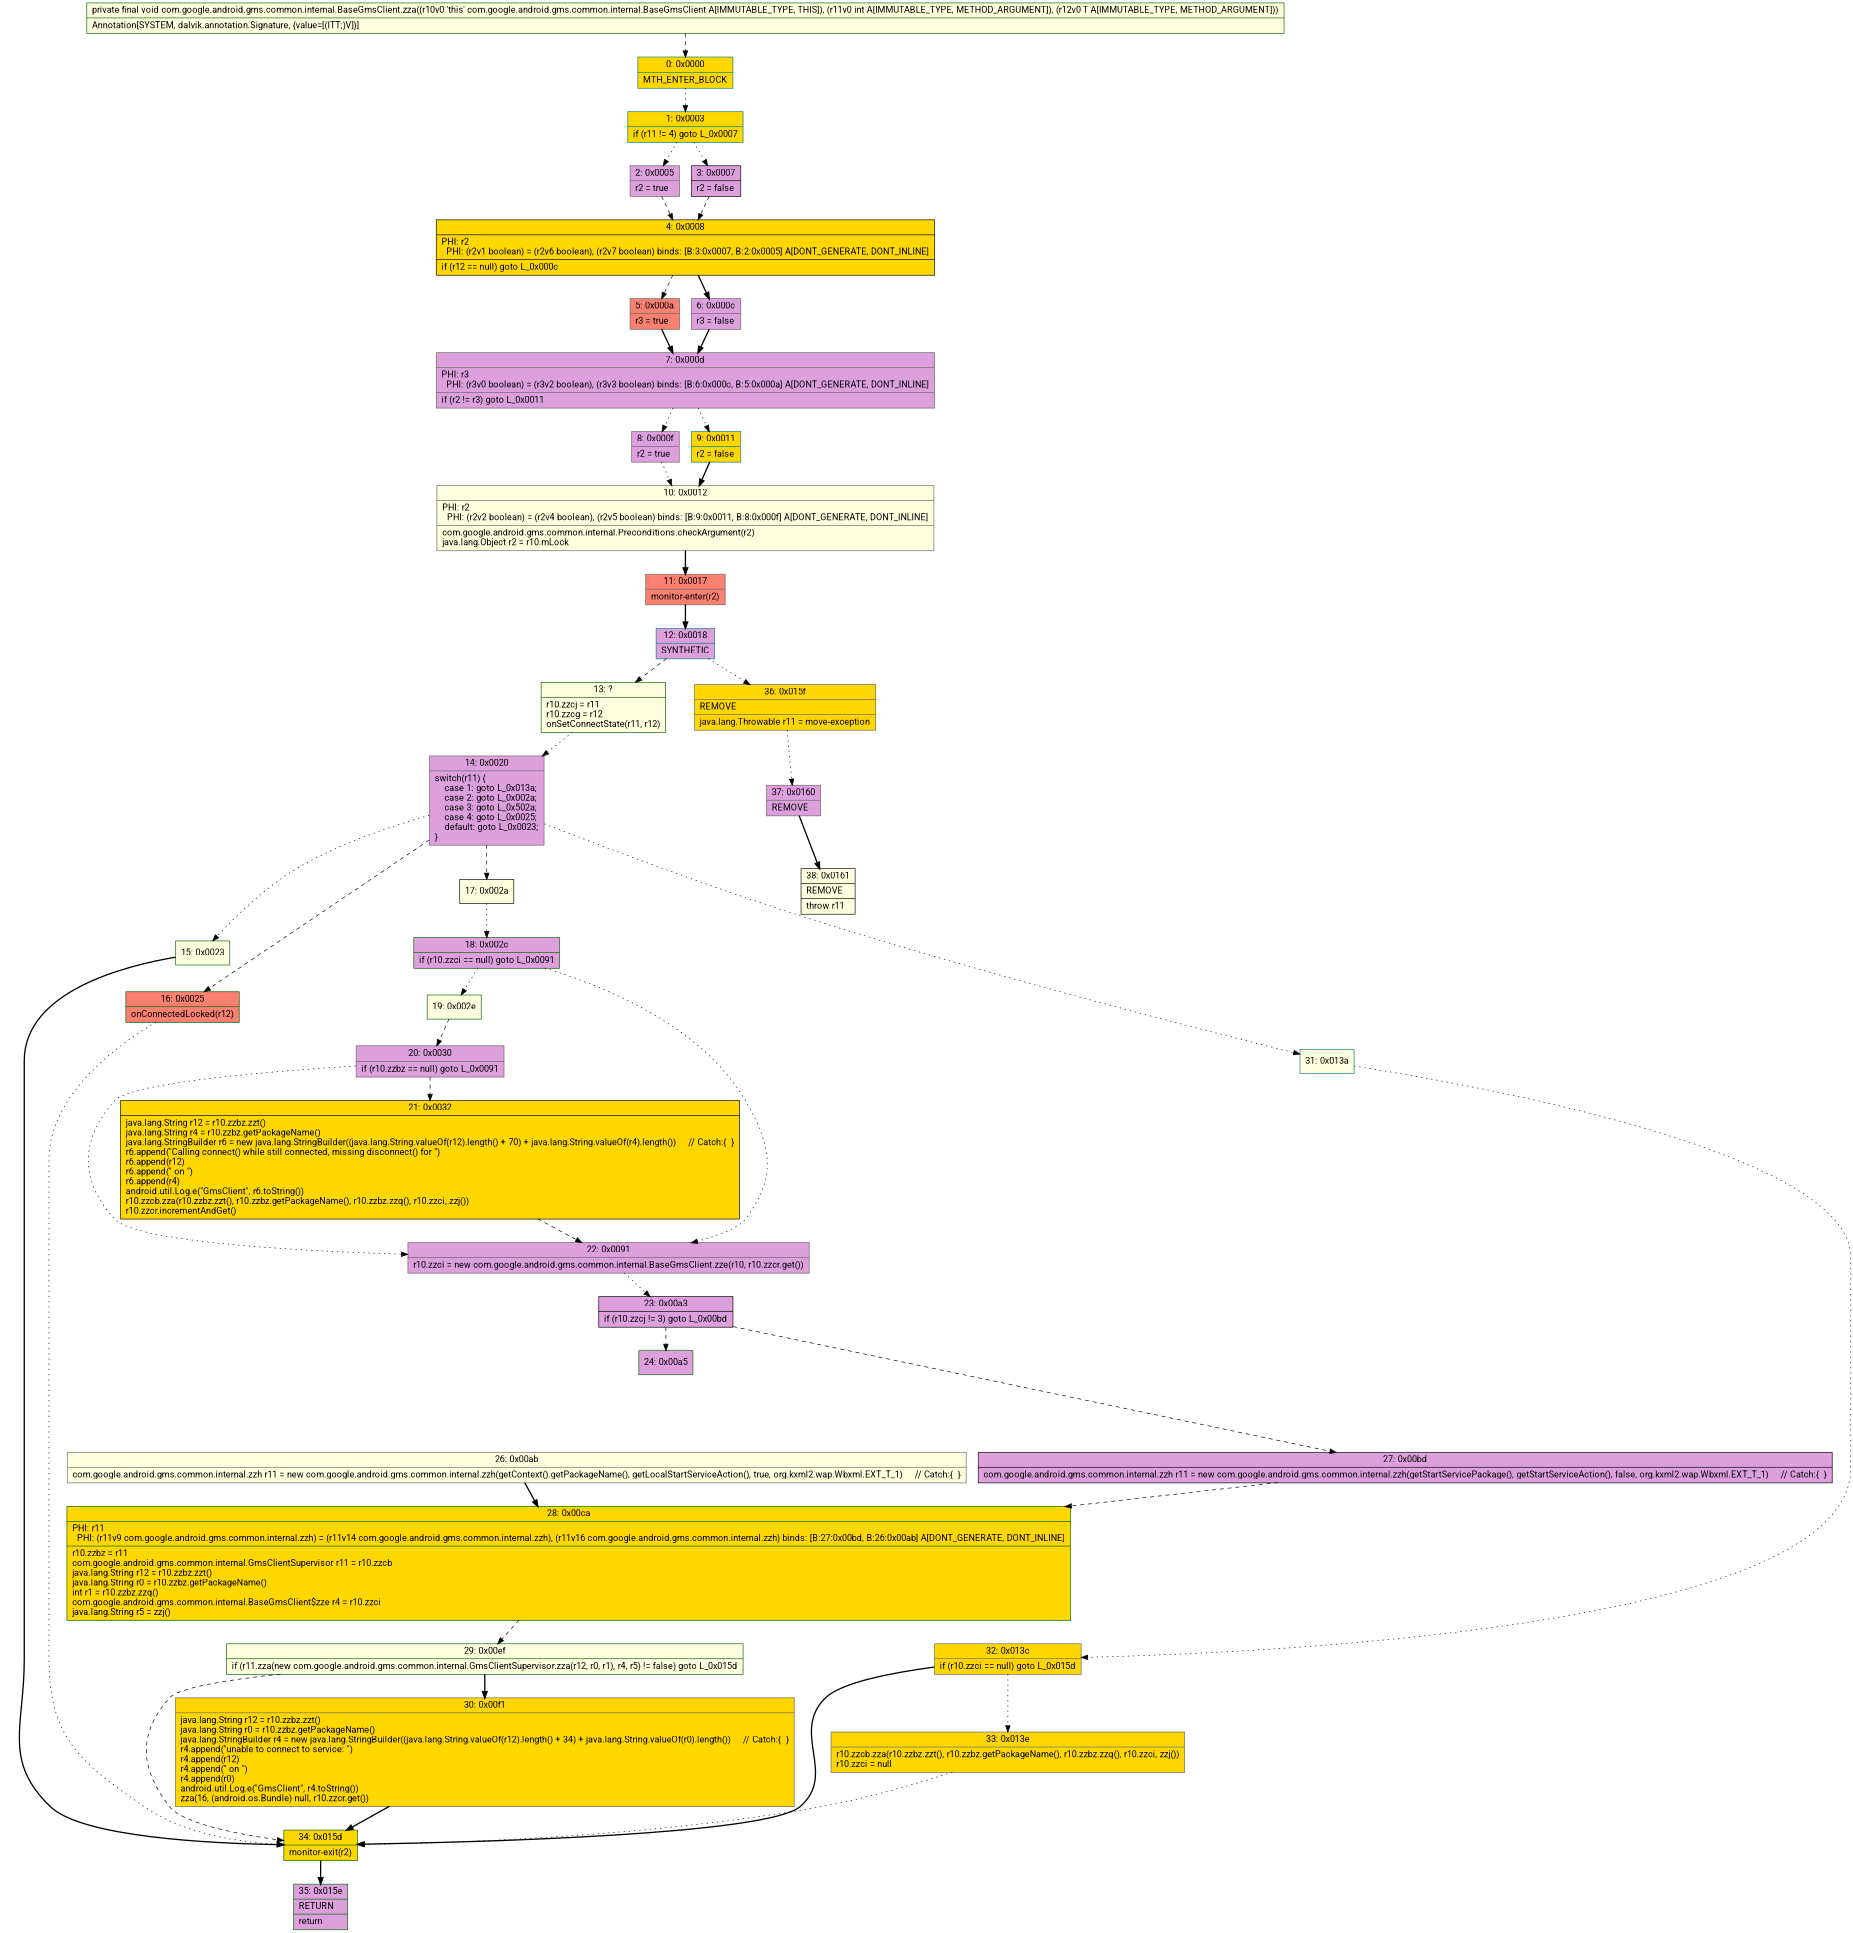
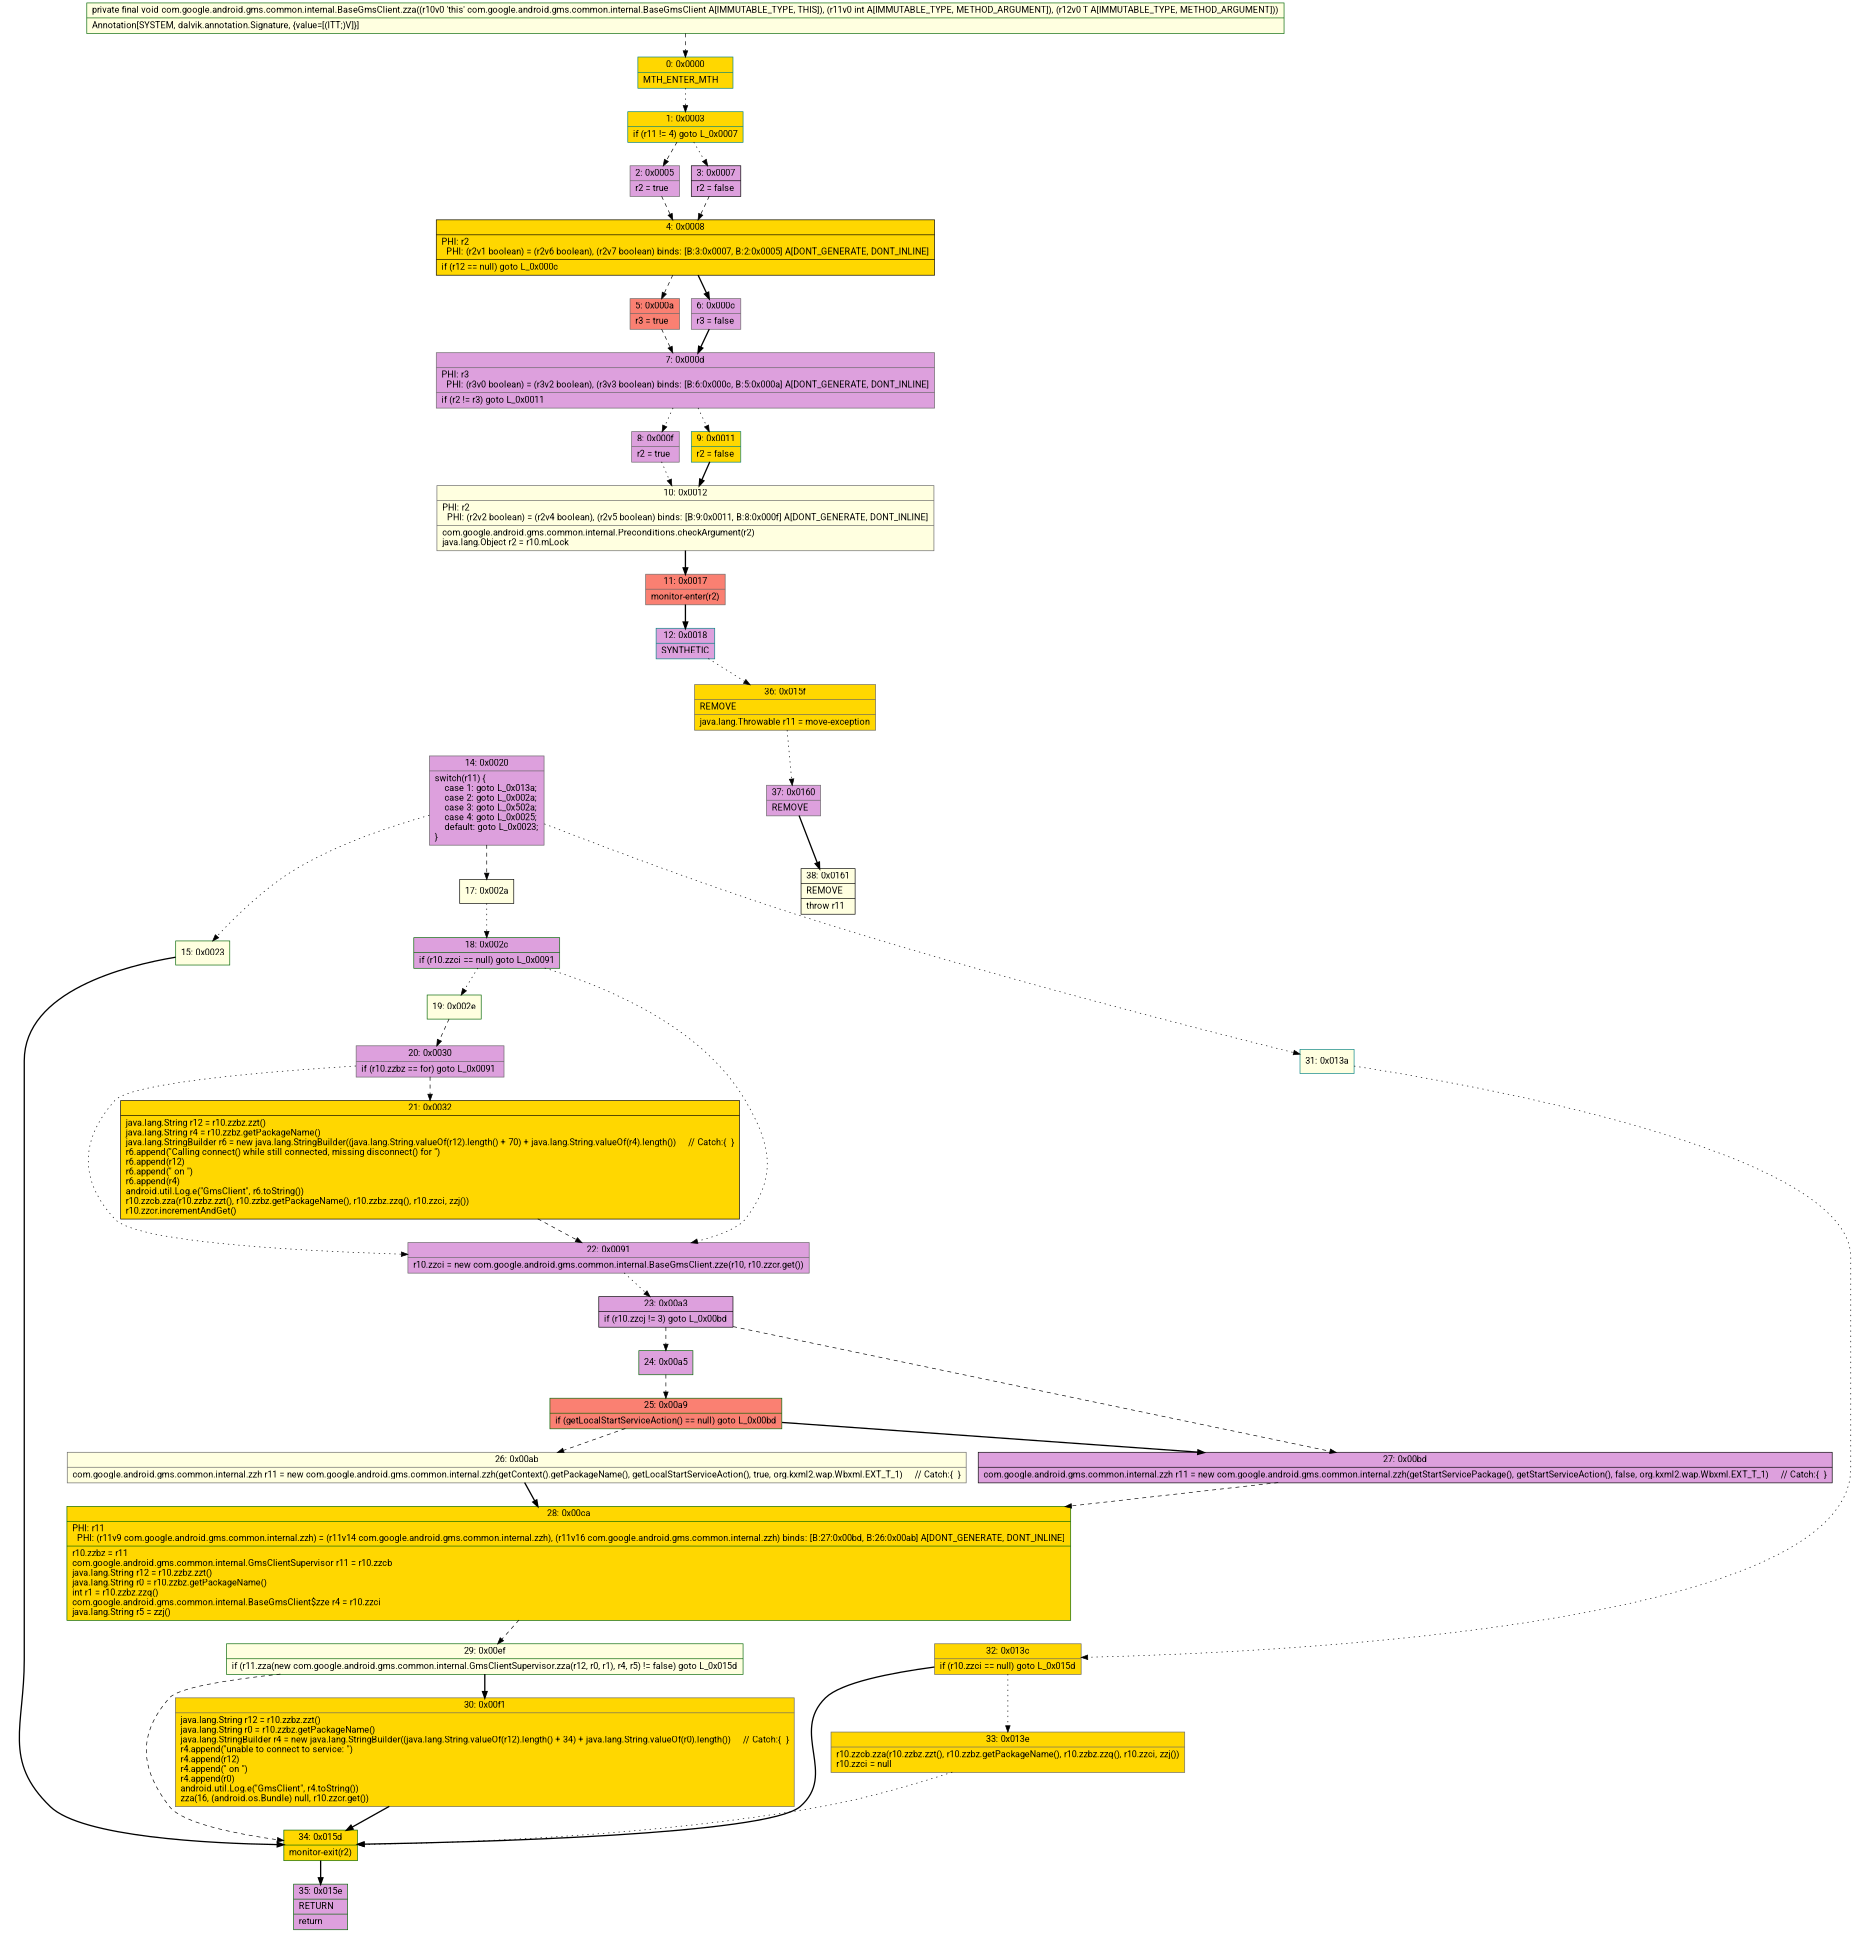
node "0: 0x0000": text "MTH_ENTER_BLOCK" -> "MTH_ENTER_MTH"
edge "1: 0x0003" -> "2: 0x0005": style dotted -> dashed
edge "5: 0x000a" -> "7: 0x000d": style bold -> dashed
node "13: ?": removed
node "16: 0x0025": removed
node "20: 0x0030": text "if (r10.zzbz == null) goto L_0x0091" -> "if (r10.zzbz == for) goto L_0x0091"
node "25: 0x00a9": added
